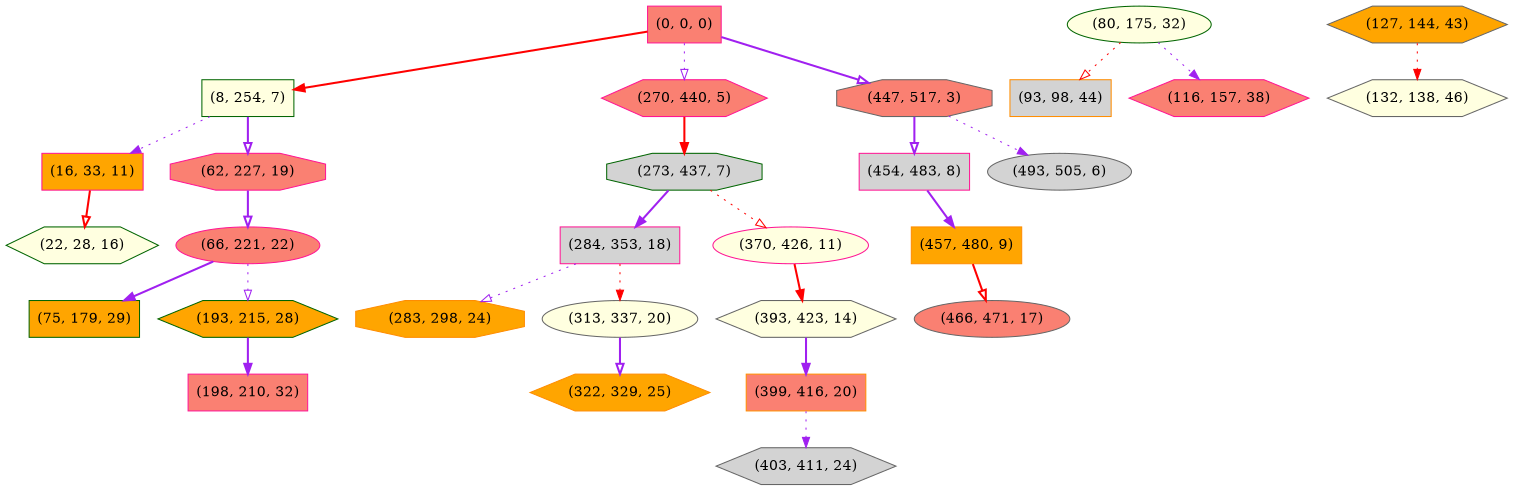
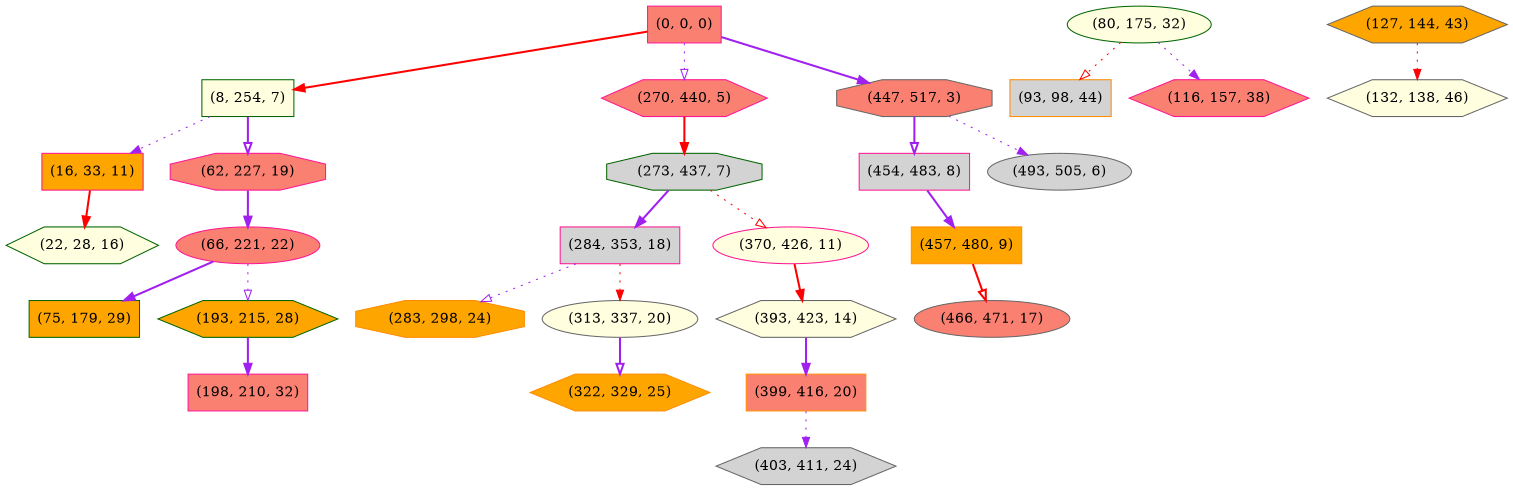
edge "(0, 0, 0)" -> "(447, 517, 3)": arrowhead onormal -> normal
edge "(16, 33, 11)" -> "(22, 28, 16)": arrowhead onormal -> normal
edge "(62, 227, 19)" -> "(66, 221, 22)": arrowhead onormal -> normal
